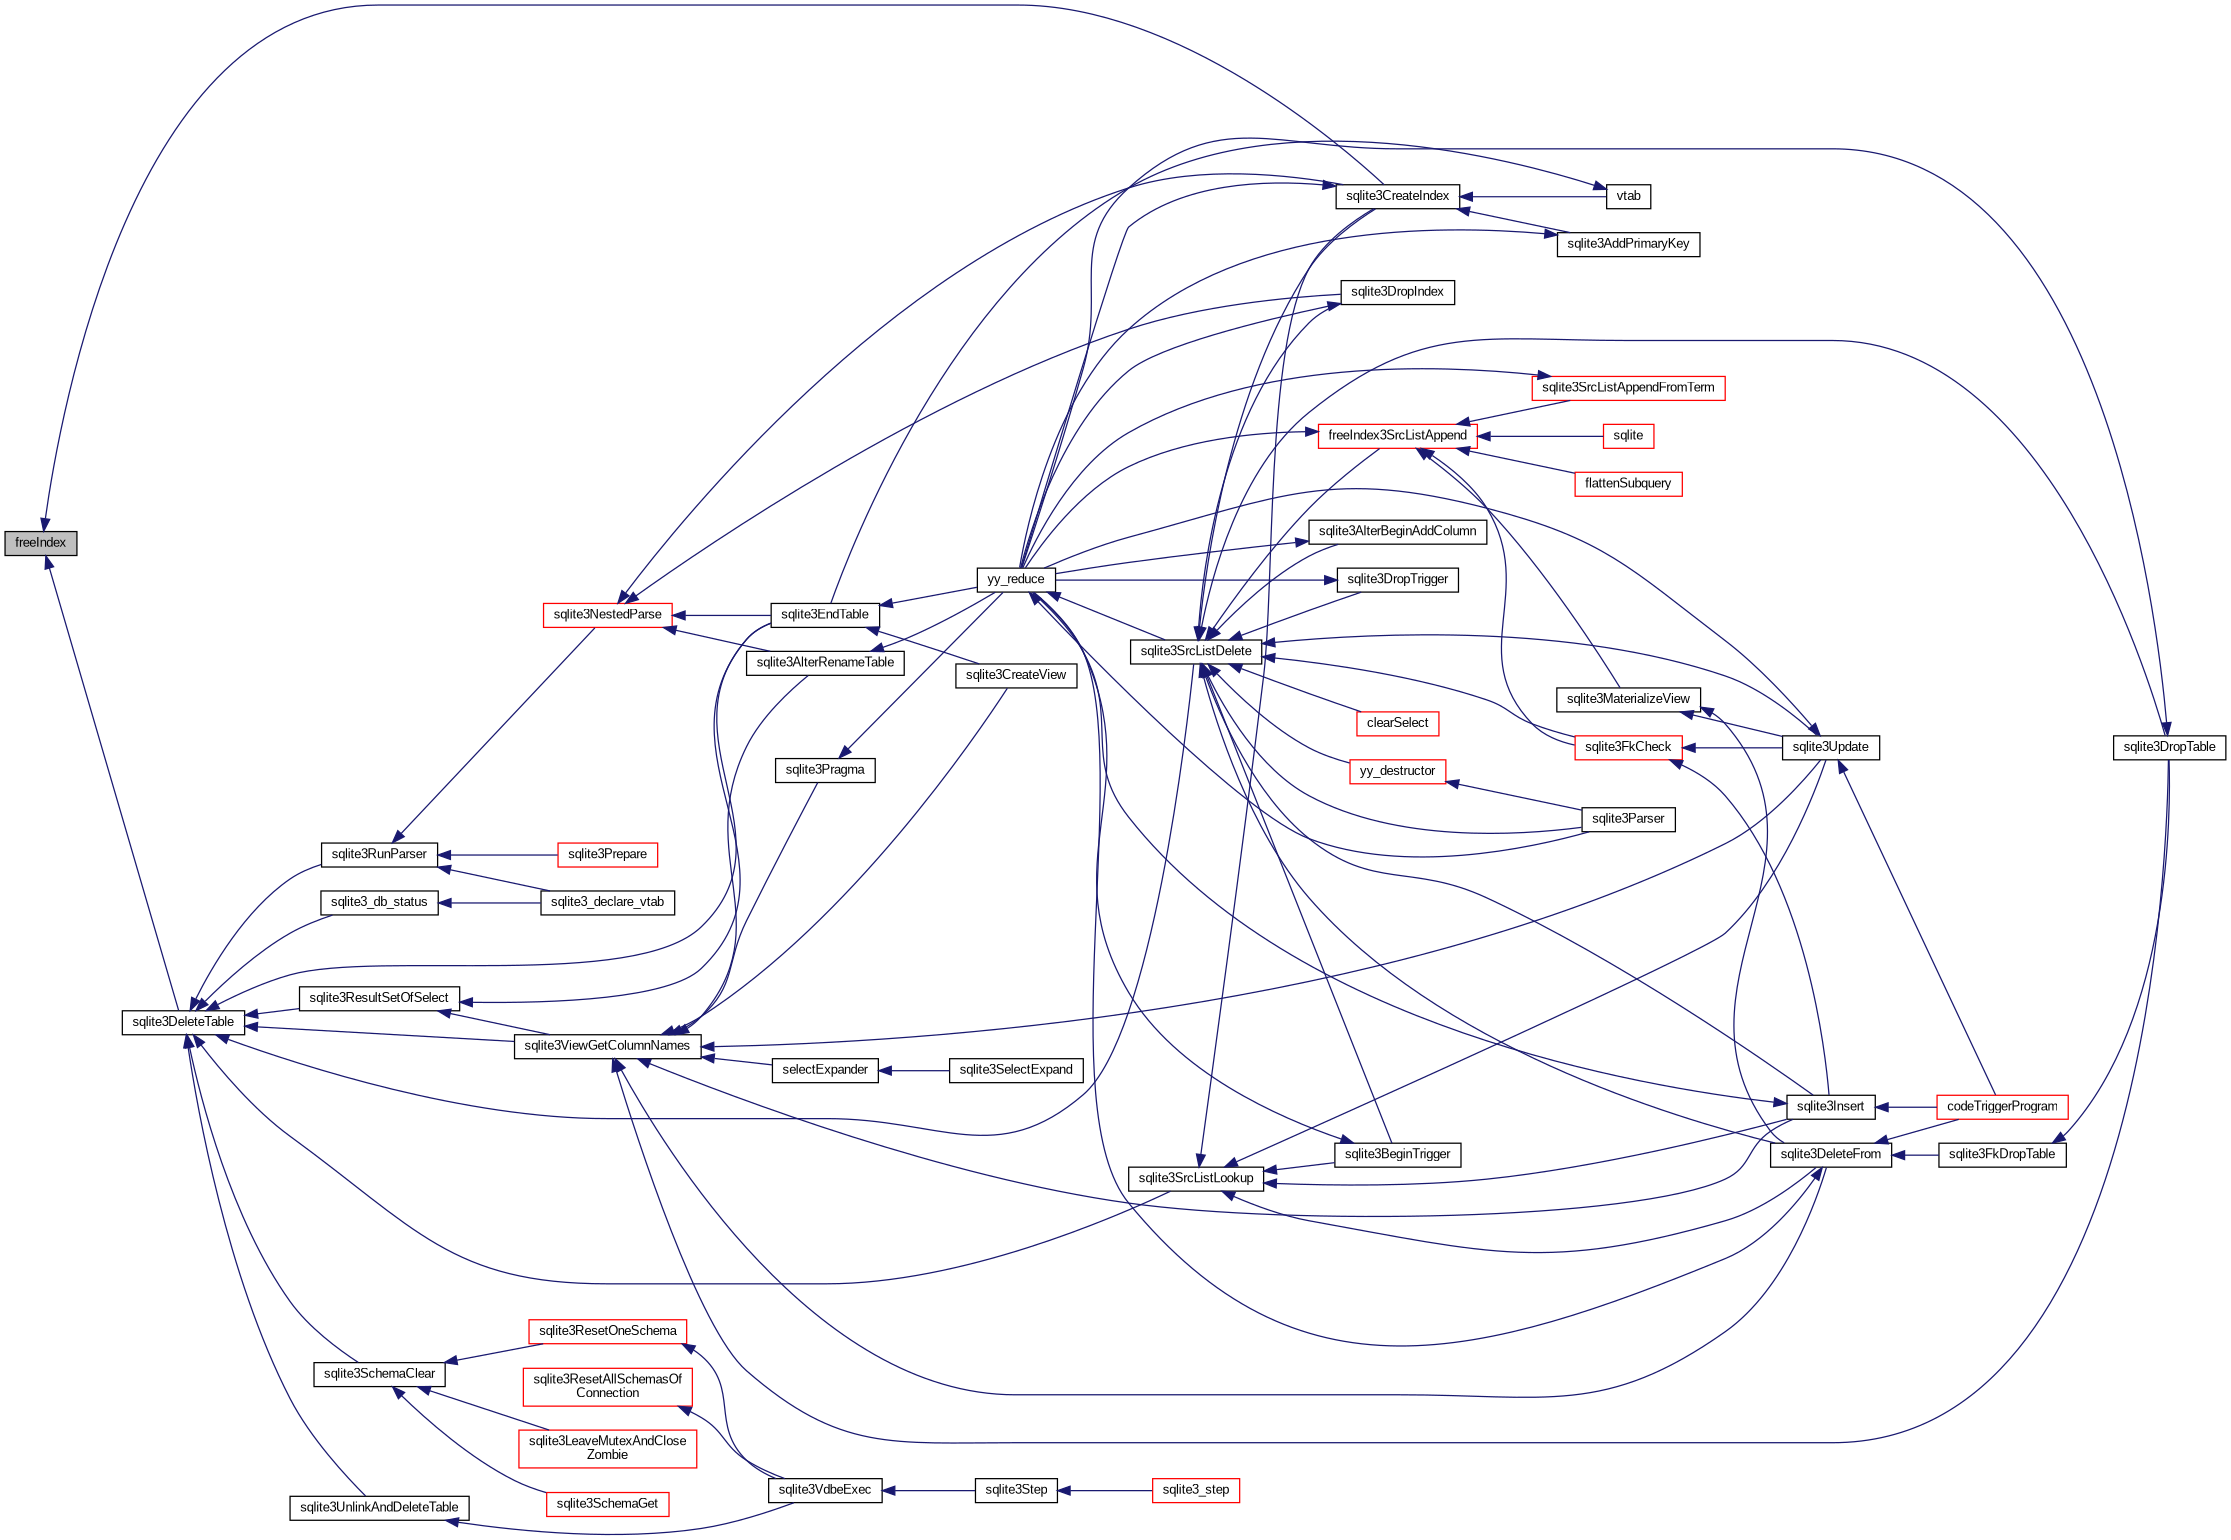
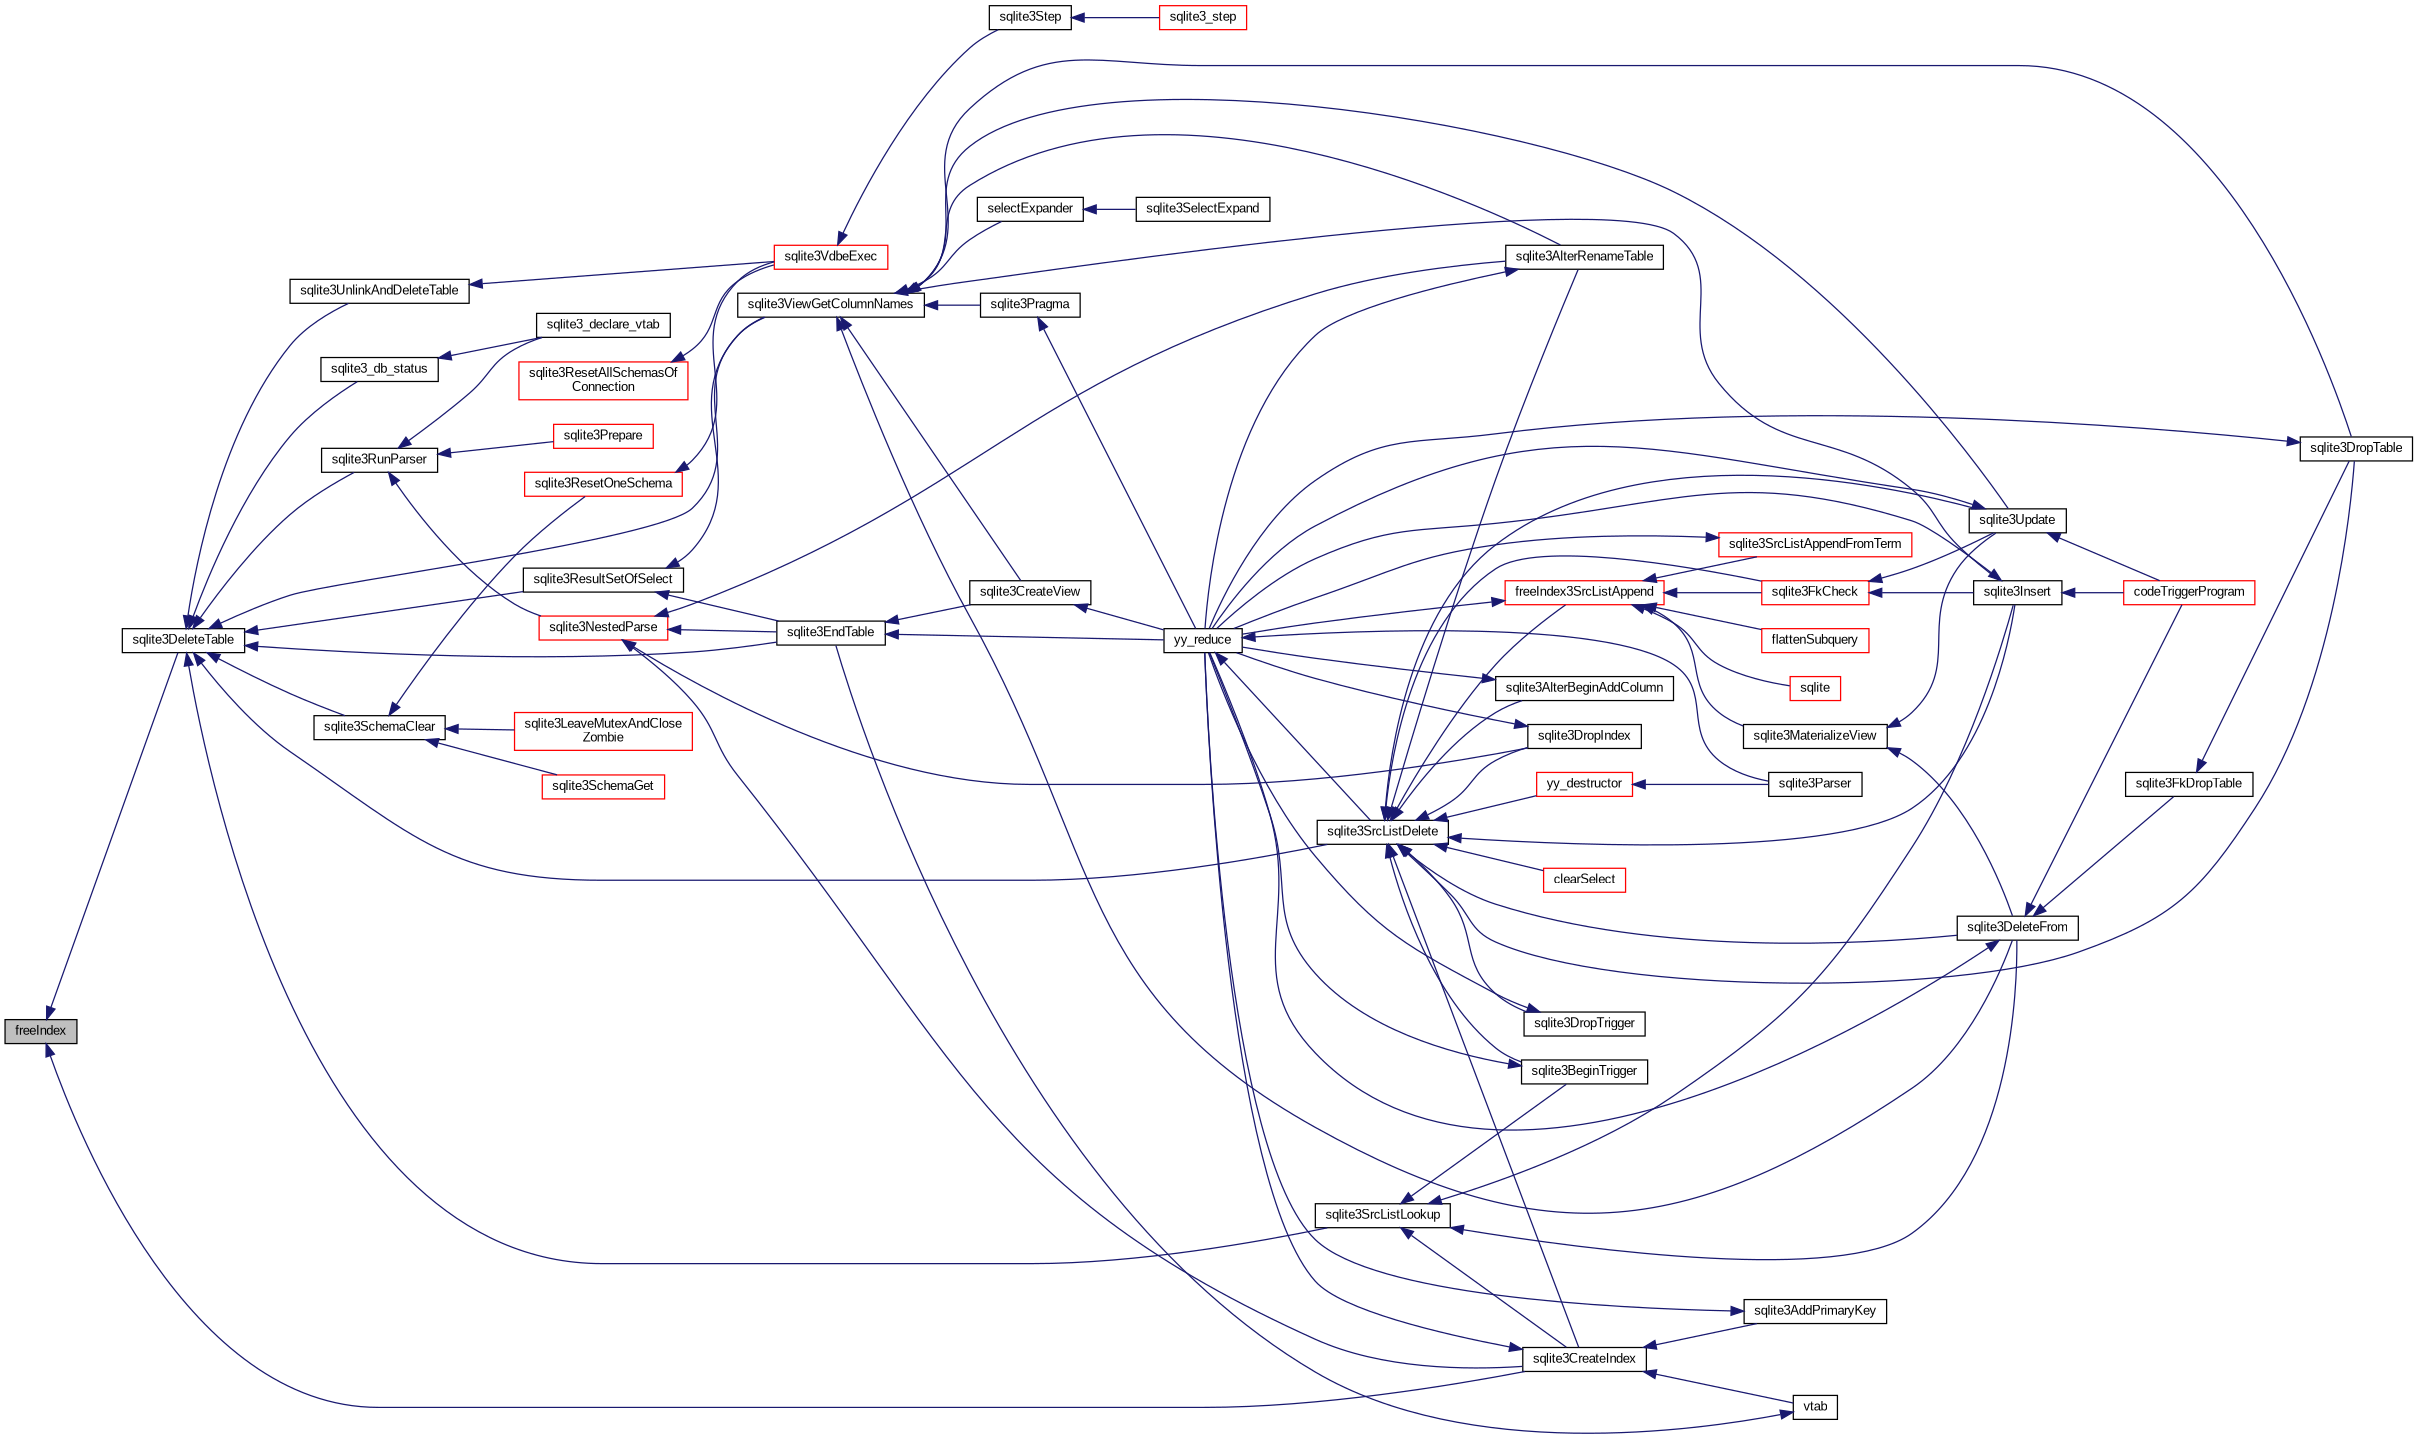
edge "yy_reduce" -> "sqlite3CreateView": added
edge "sqlite3Parser" -> "sqlite3SrcListDelete": now "sqlite3AlterRenameTable" -> "sqlite3SrcListDelete"
edge "sqlite3Update" -> "sqlite3SrcListLookup": removed
node "sqlite3VdbeExec": color black -> red
